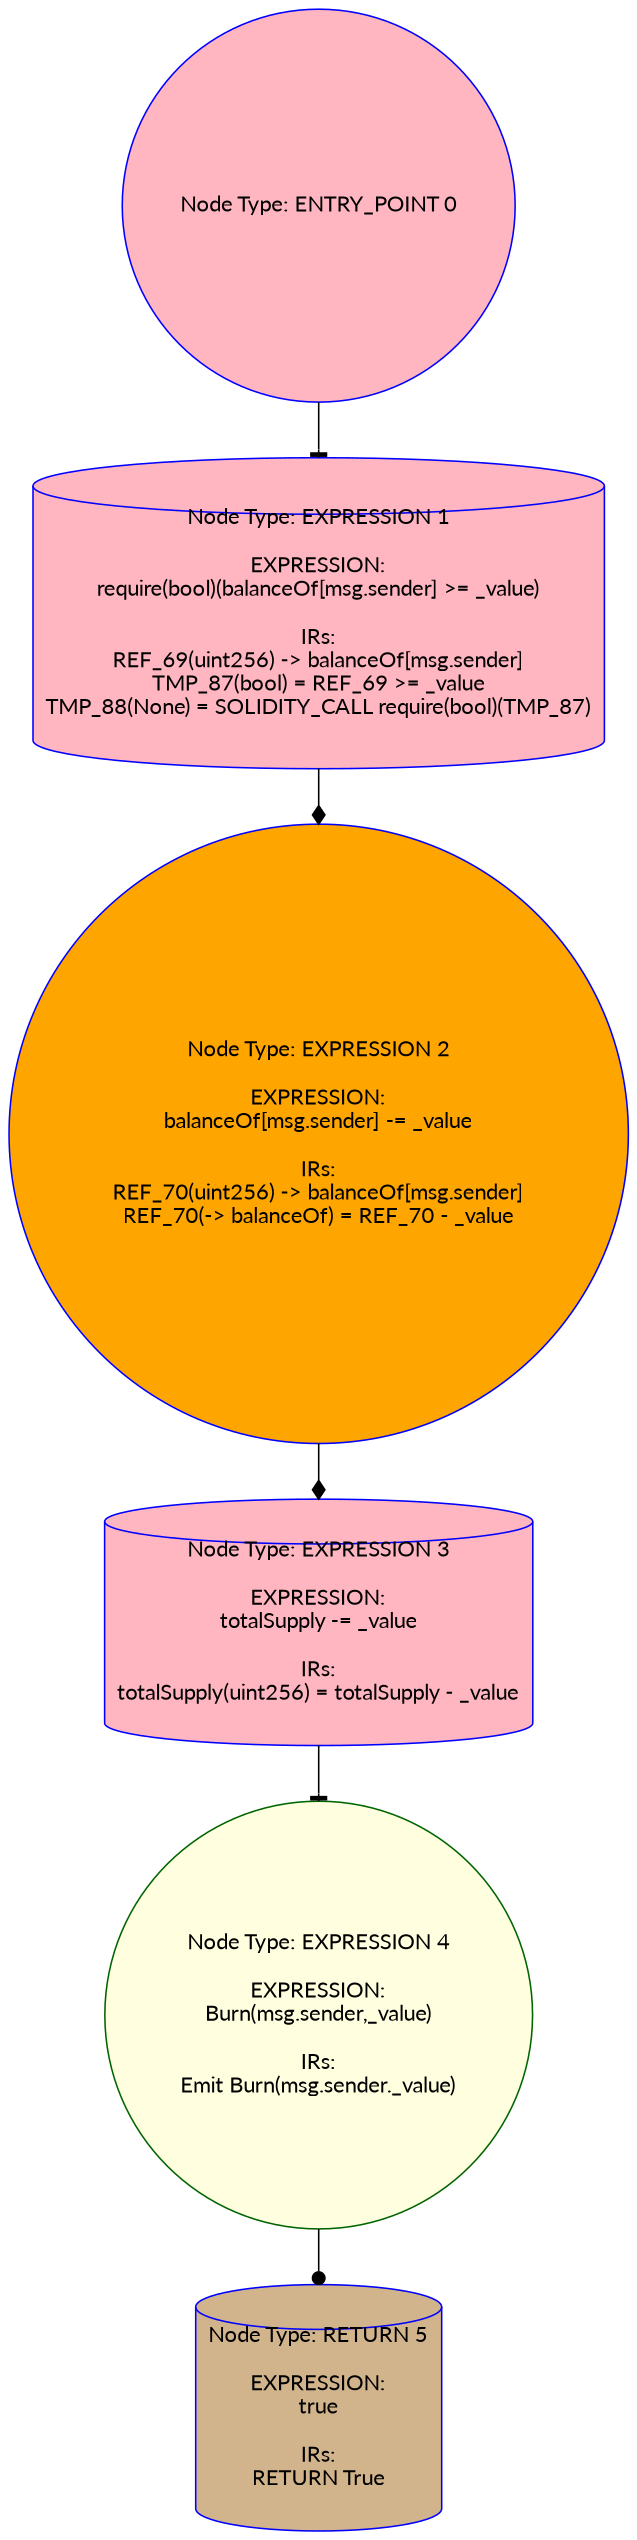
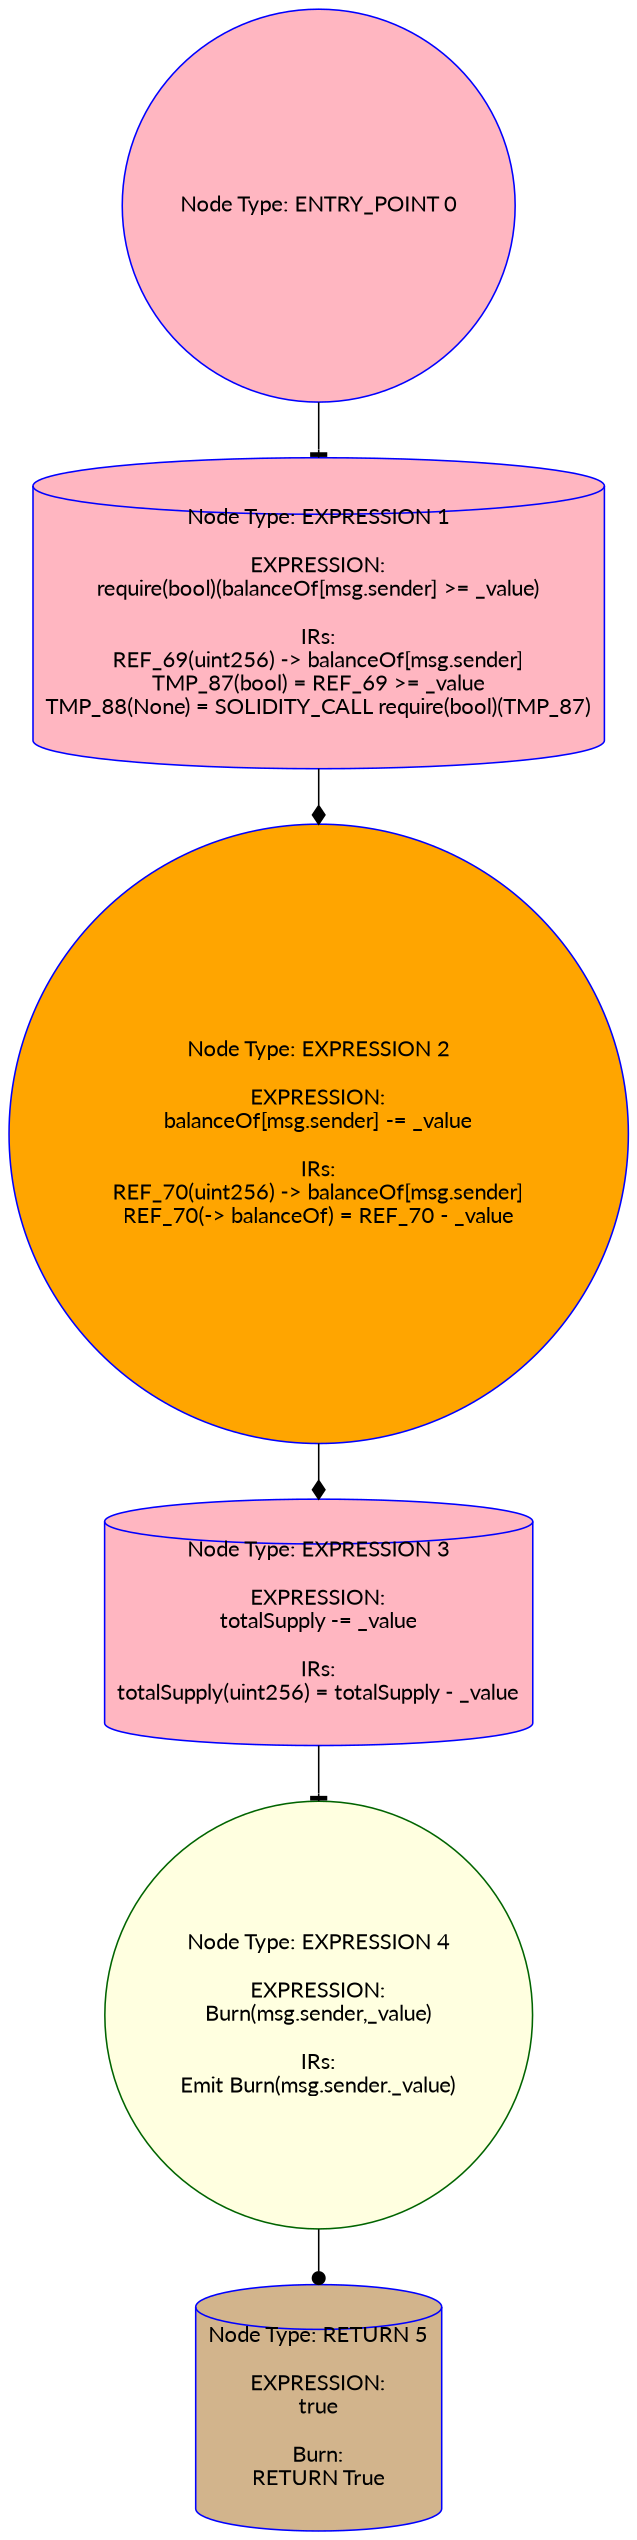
node "Node Type: RETURN 5 EXPRESSION: true IRs: RETURN True": label "Node Type: RETURN 5 EXPRESSION: true IRs: RETURN True" -> "Node Type: RETURN 5 EXPRESSION: true Burn: RETURN True"
